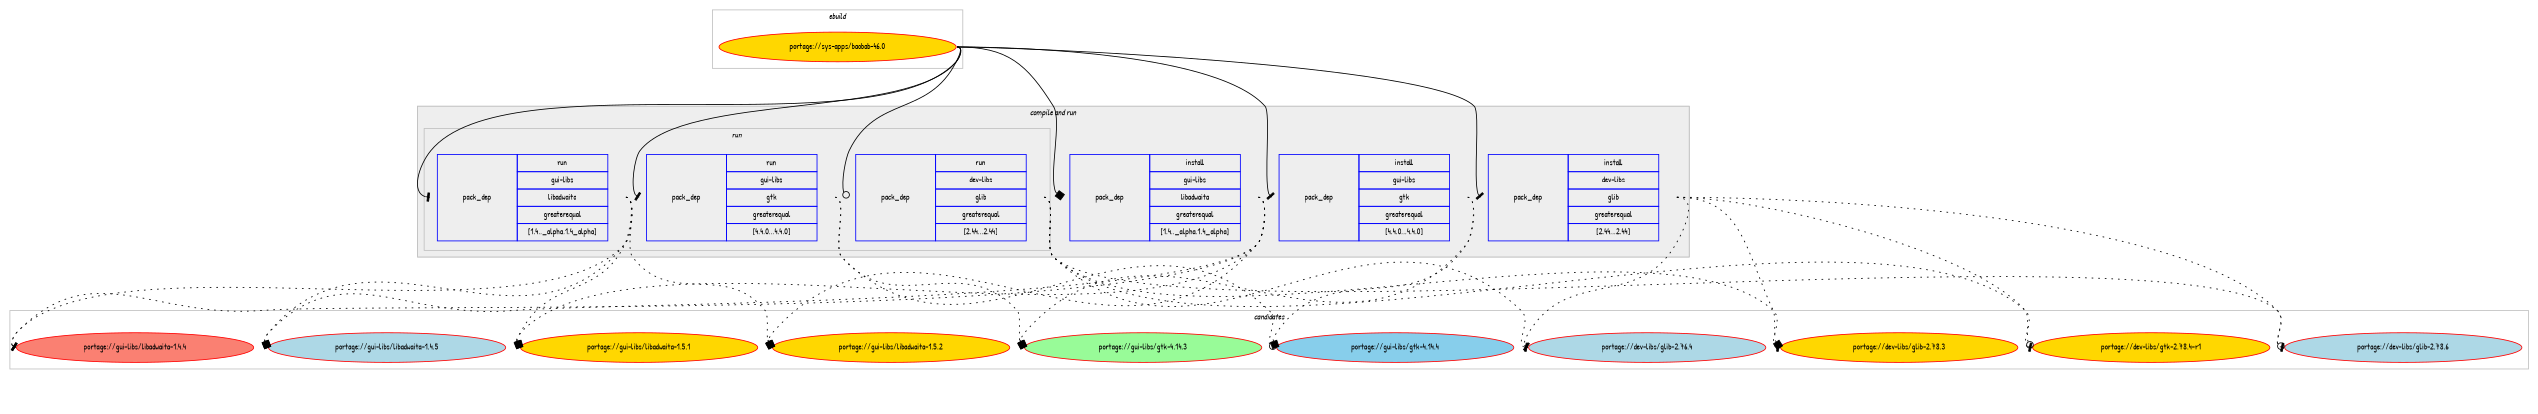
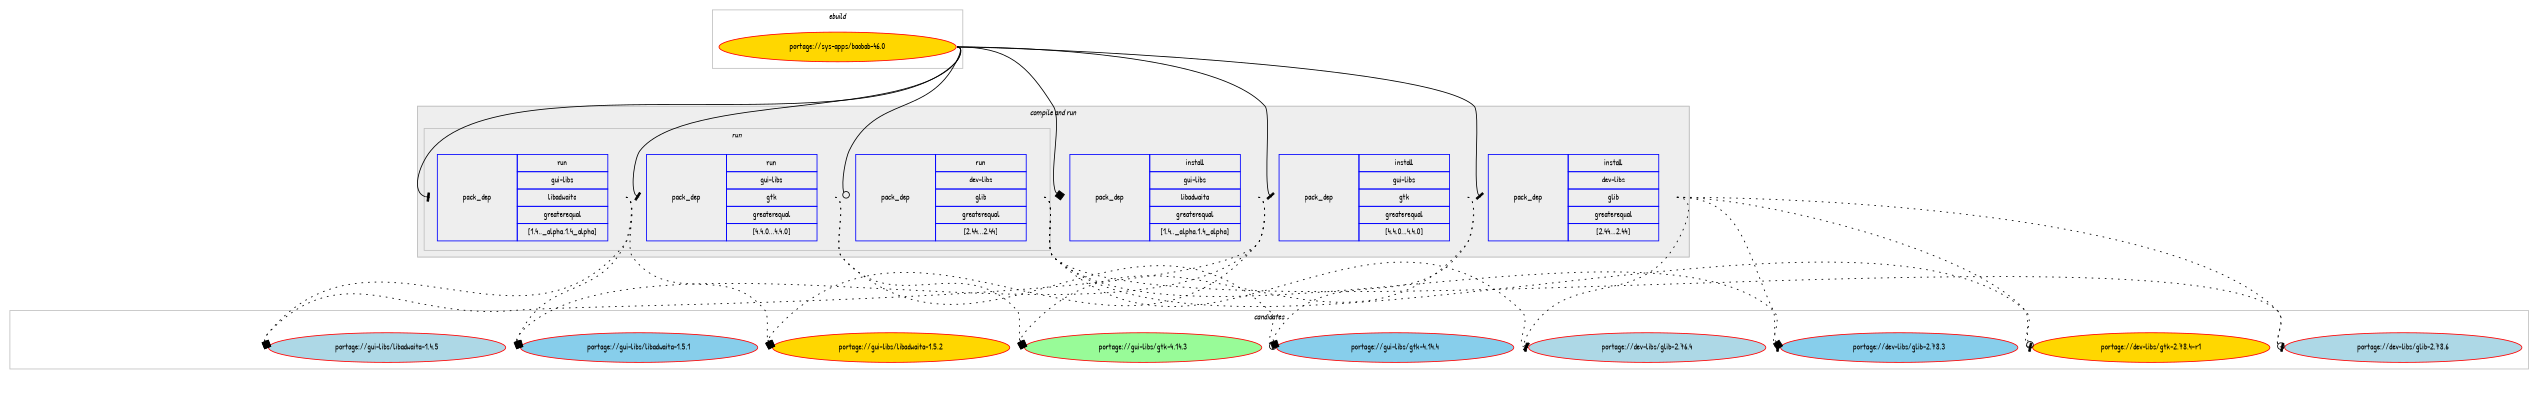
node "portage://gui-libs/libadwaita-1.4.4": removed
node "portage://gui-libs/libadwaita-1.5.1": fillcolor gold -> skyblue
node "portage://dev-libs/glib-2.78.3": fillcolor gold -> skyblue
